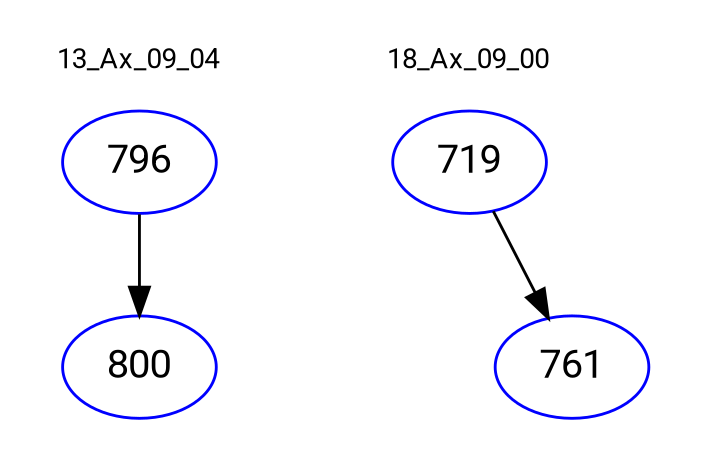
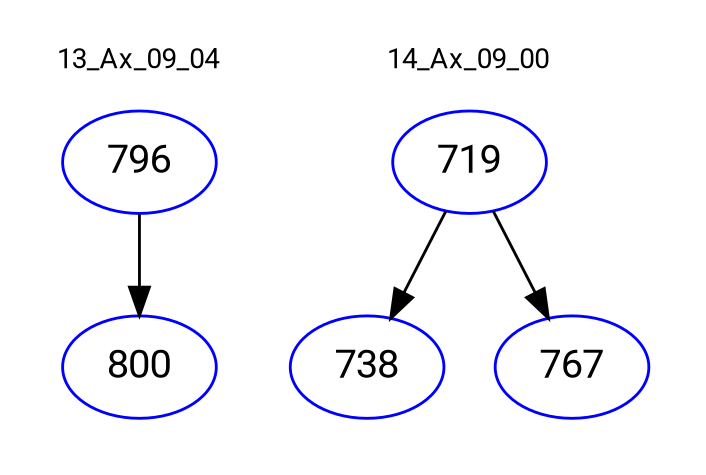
cluster "18_Ax_09_00": label "18_Ax_09_00" -> "14_Ax_09_00"
node "738": added
node "761": label "761" -> "767"
